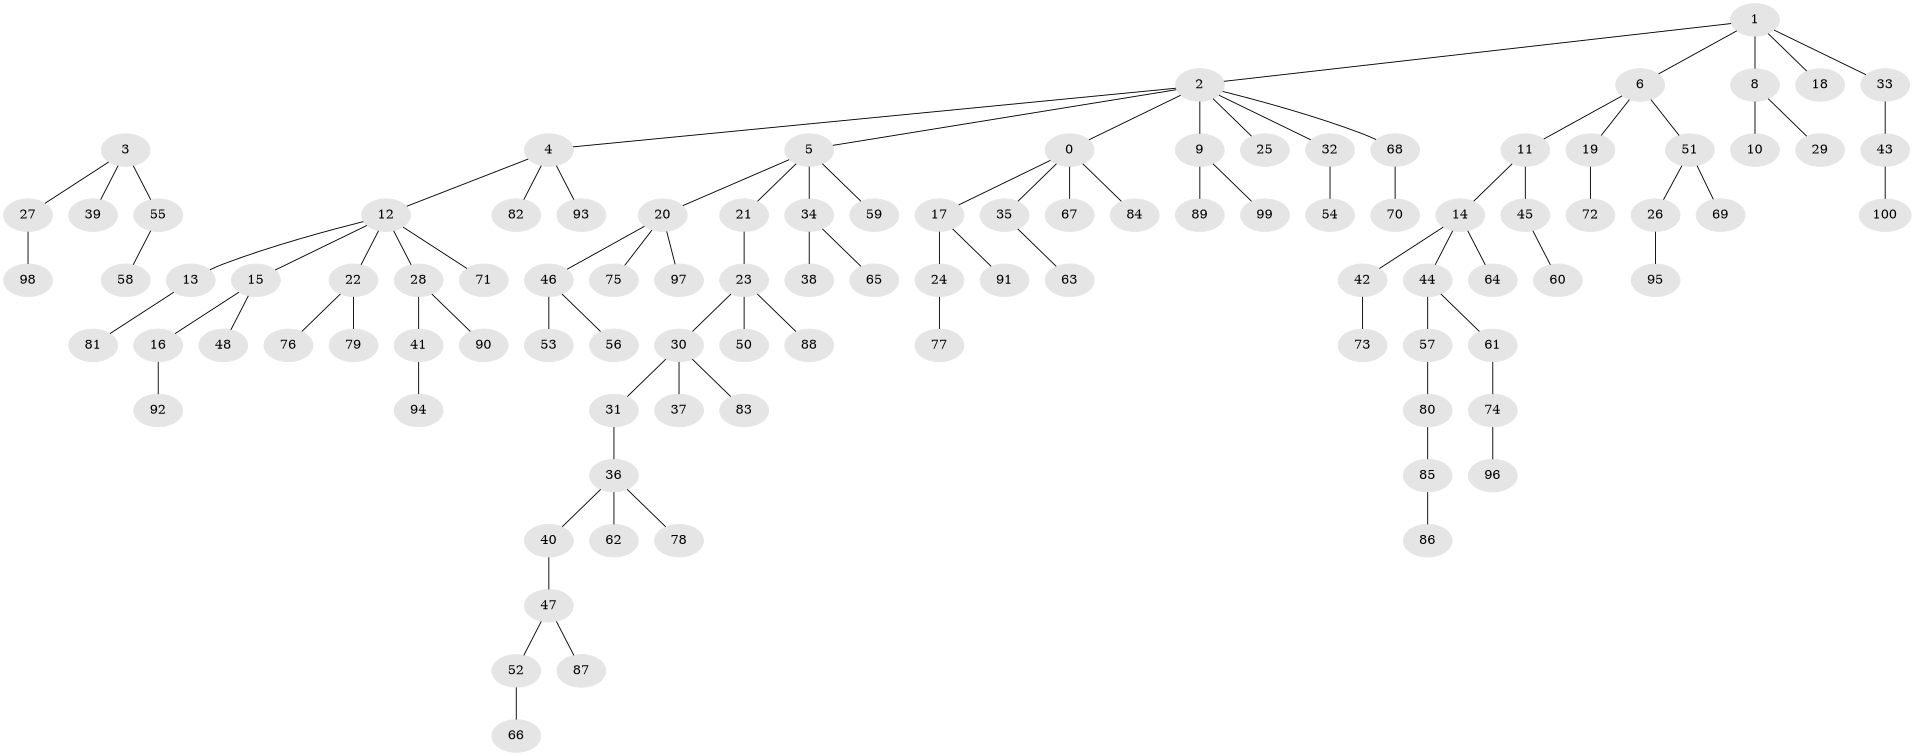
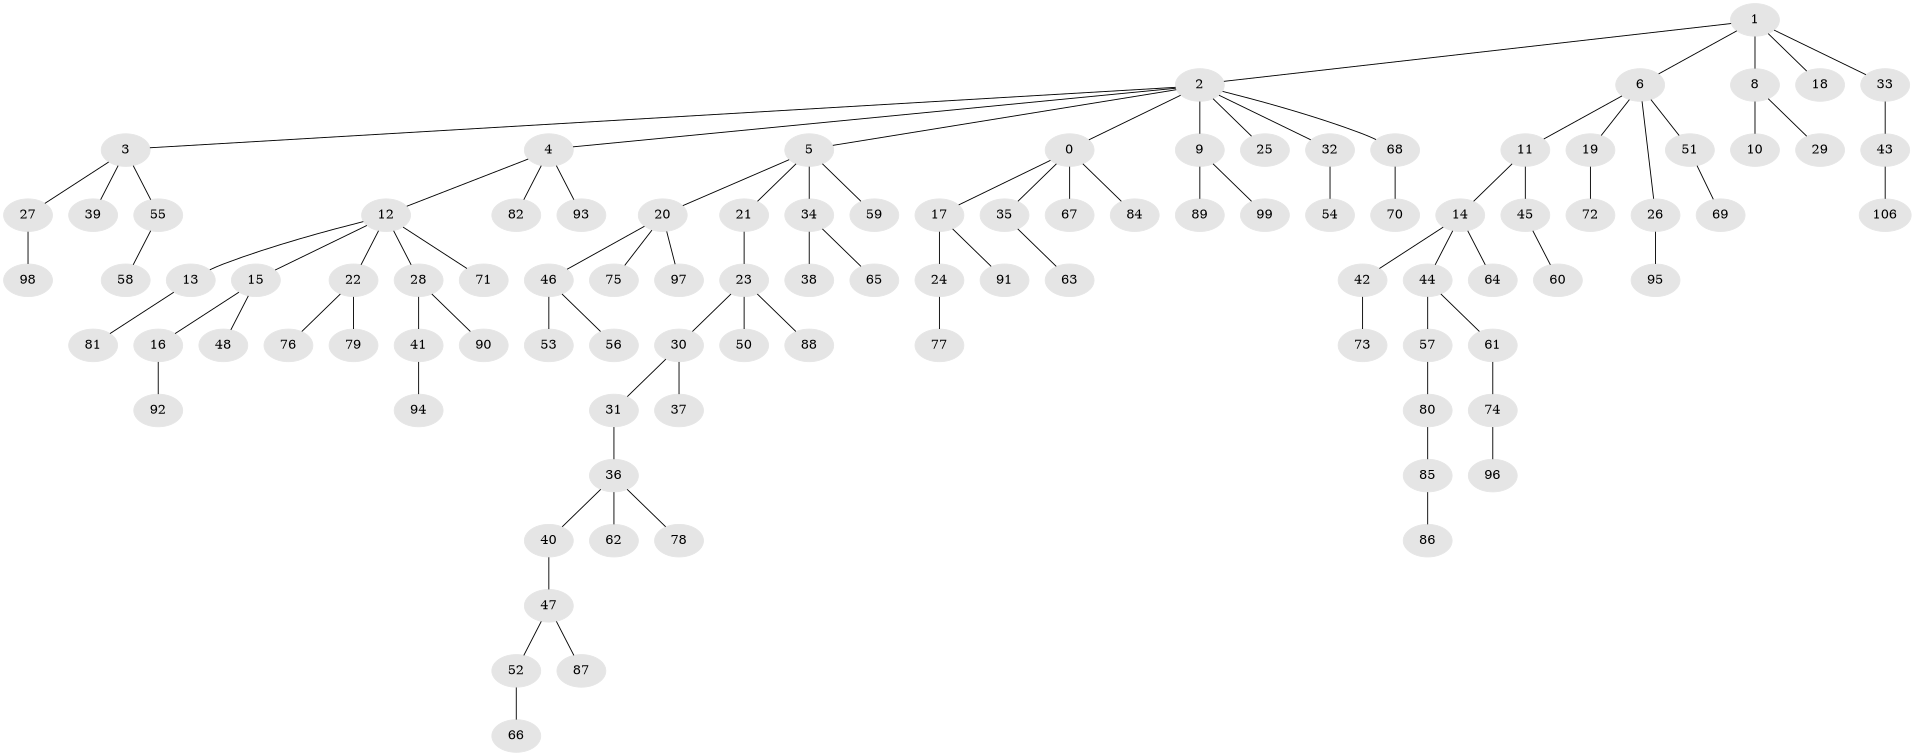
edge "2" -- "3": added
edge "51" -- "26": now "6" -- "26"
node "100": label "100" -> "106"
node "83": removed
